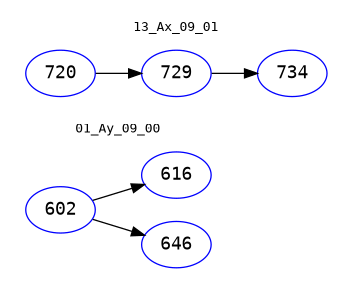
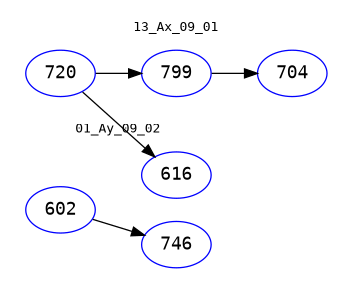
node "729": label "729" -> "799"
node "734": label "734" -> "704"
cluster "01_Ay_09_00": label "01_Ay_09_00" -> "01_Ay_09_02"
edge "602" -> "616": now "720" -> "616"
node "646": label "646" -> "746"
